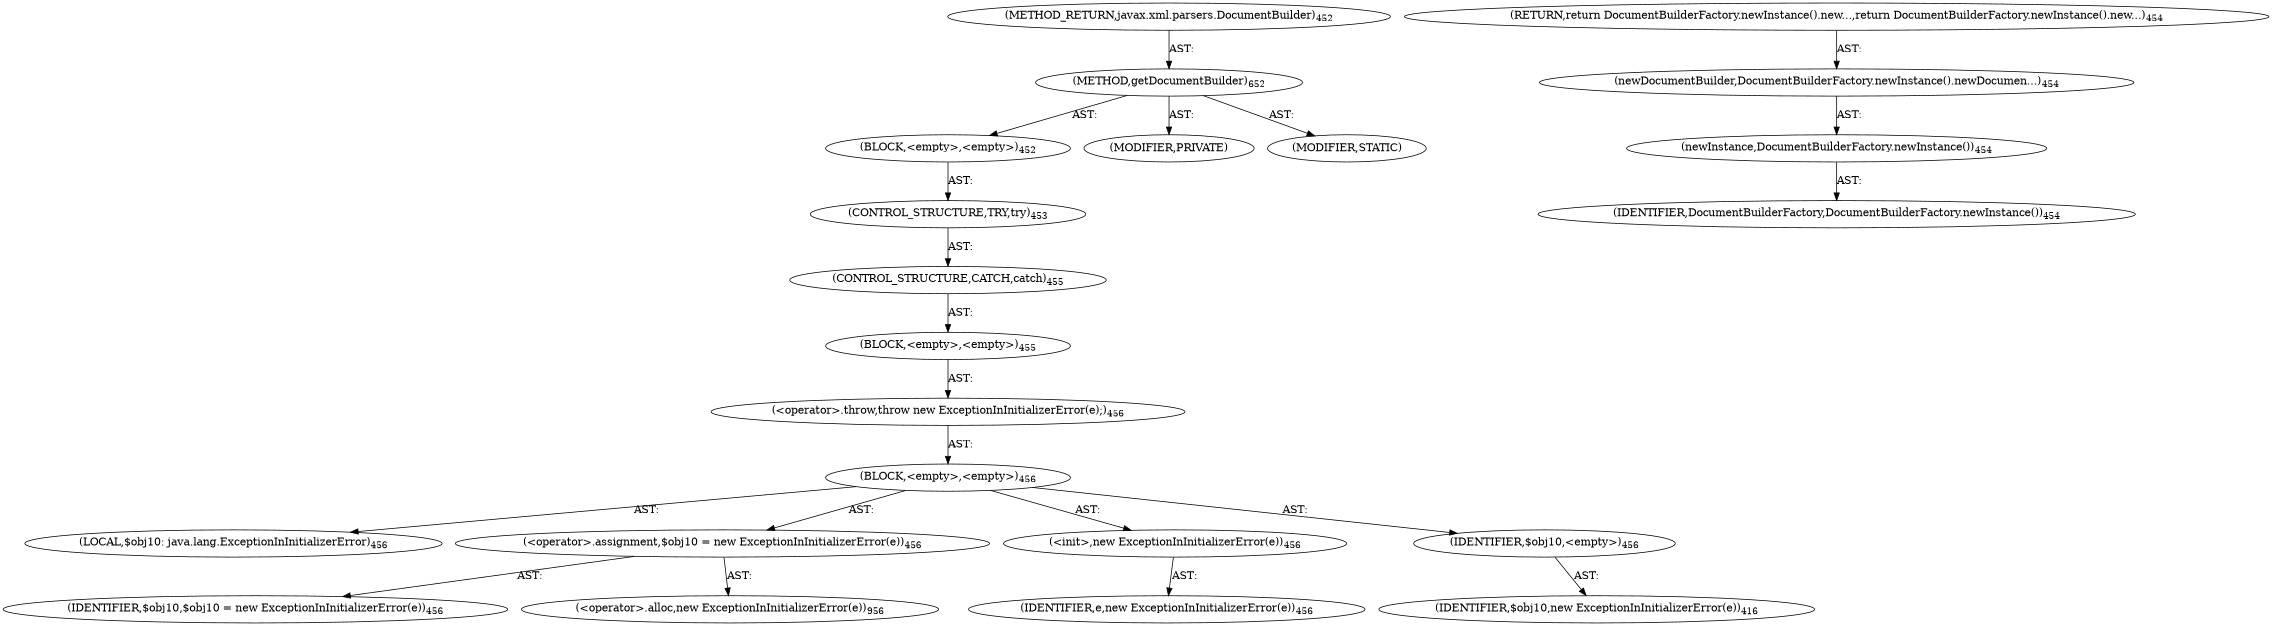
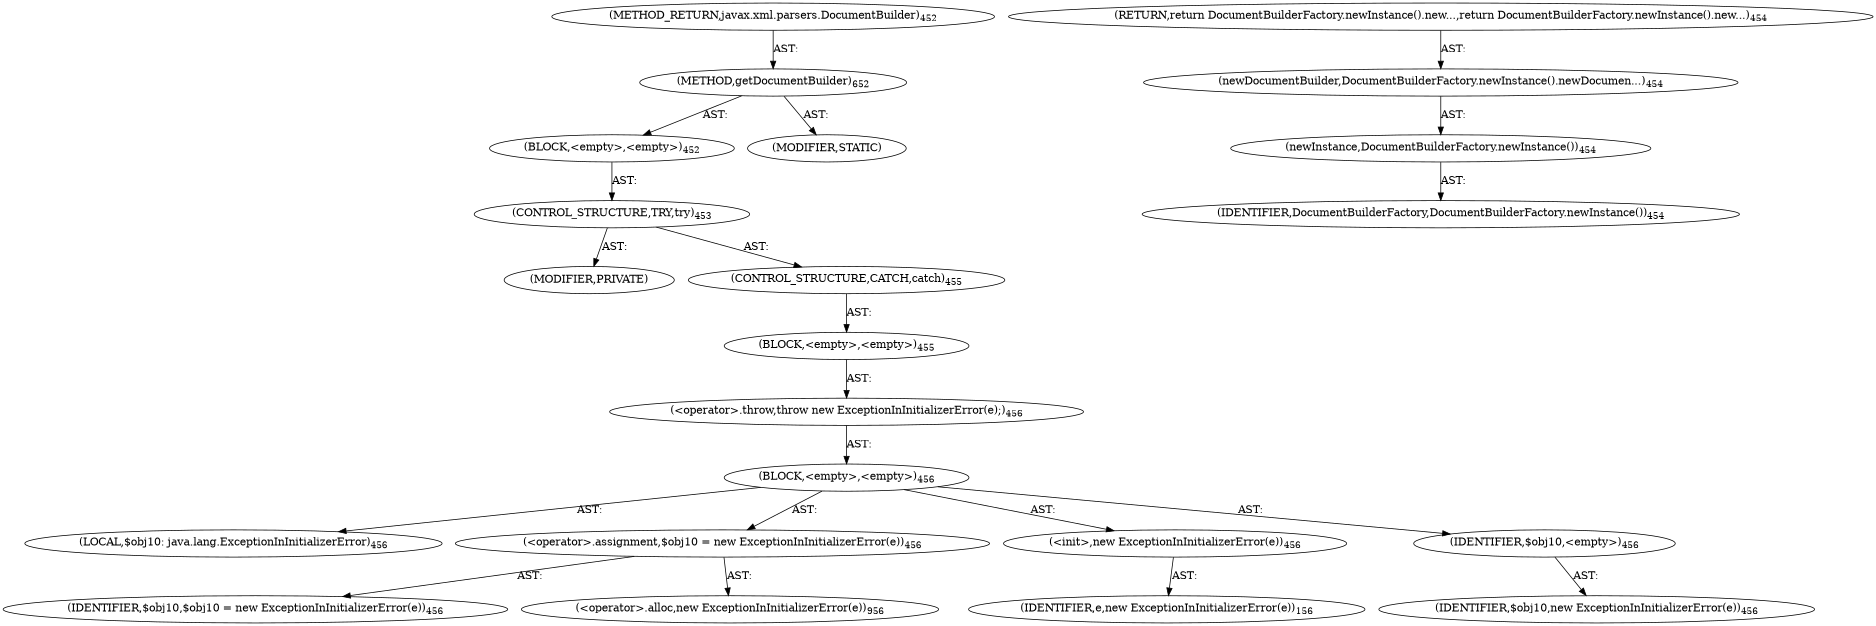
edge "(METHOD,getDocumentBuilder)" -> "(MODIFIER,PRIVATE)": now "(CONTROL_STRUCTURE,TRY,try)" -> "(MODIFIER,PRIVATE)"
node "(IDENTIFIER,e,new ExceptionInInitializerError(e))": text "456" -> "156"
node "(IDENTIFIER,$obj10,new ExceptionInInitializerError(e))": text "416" -> "456"
